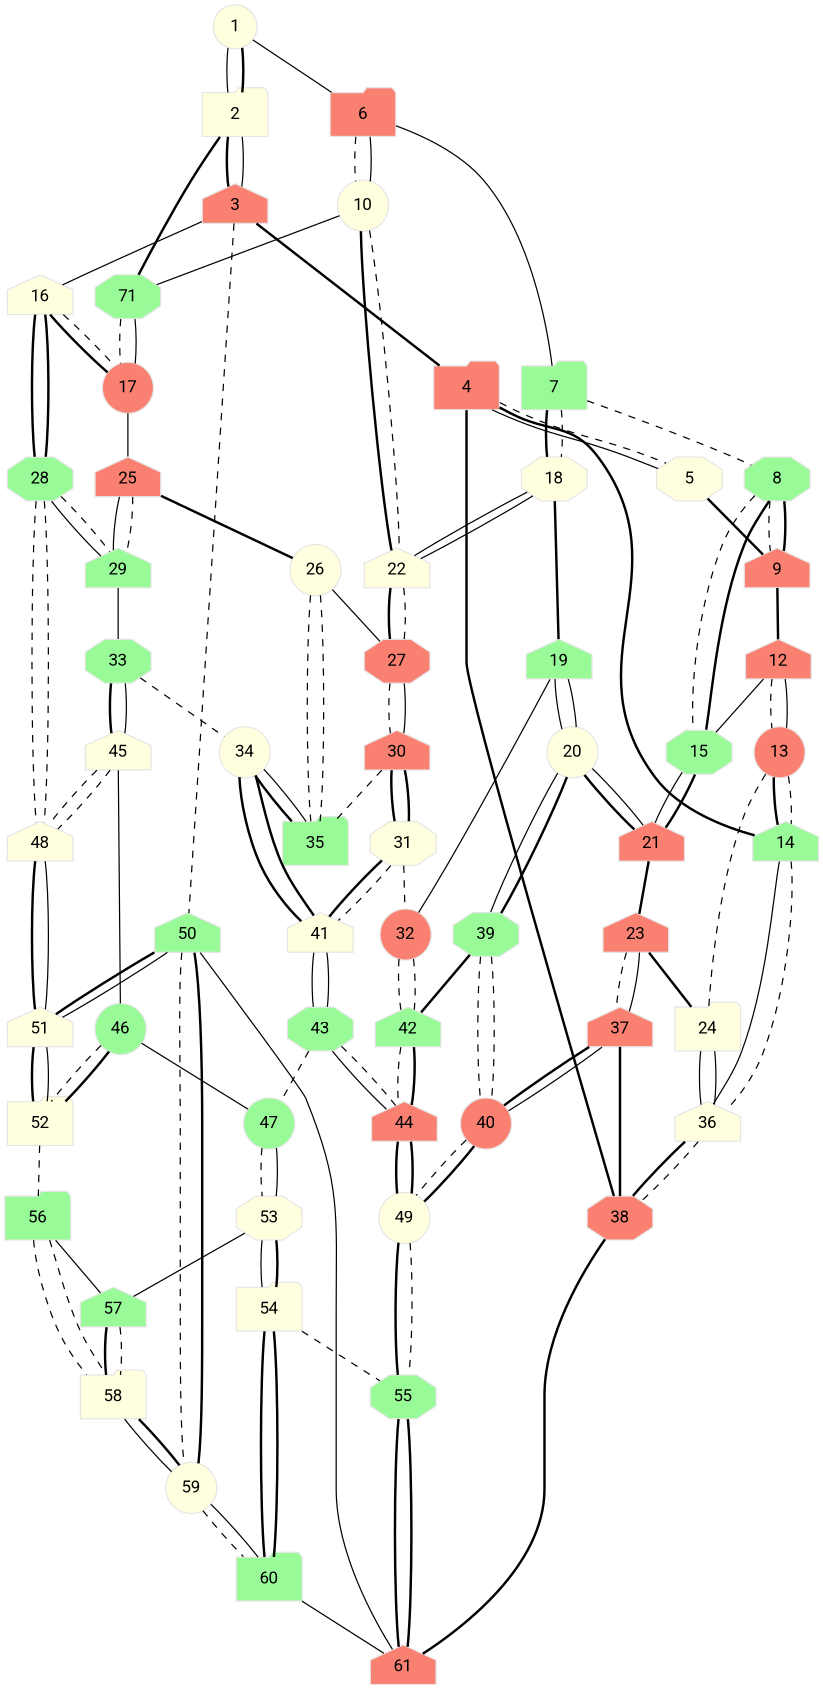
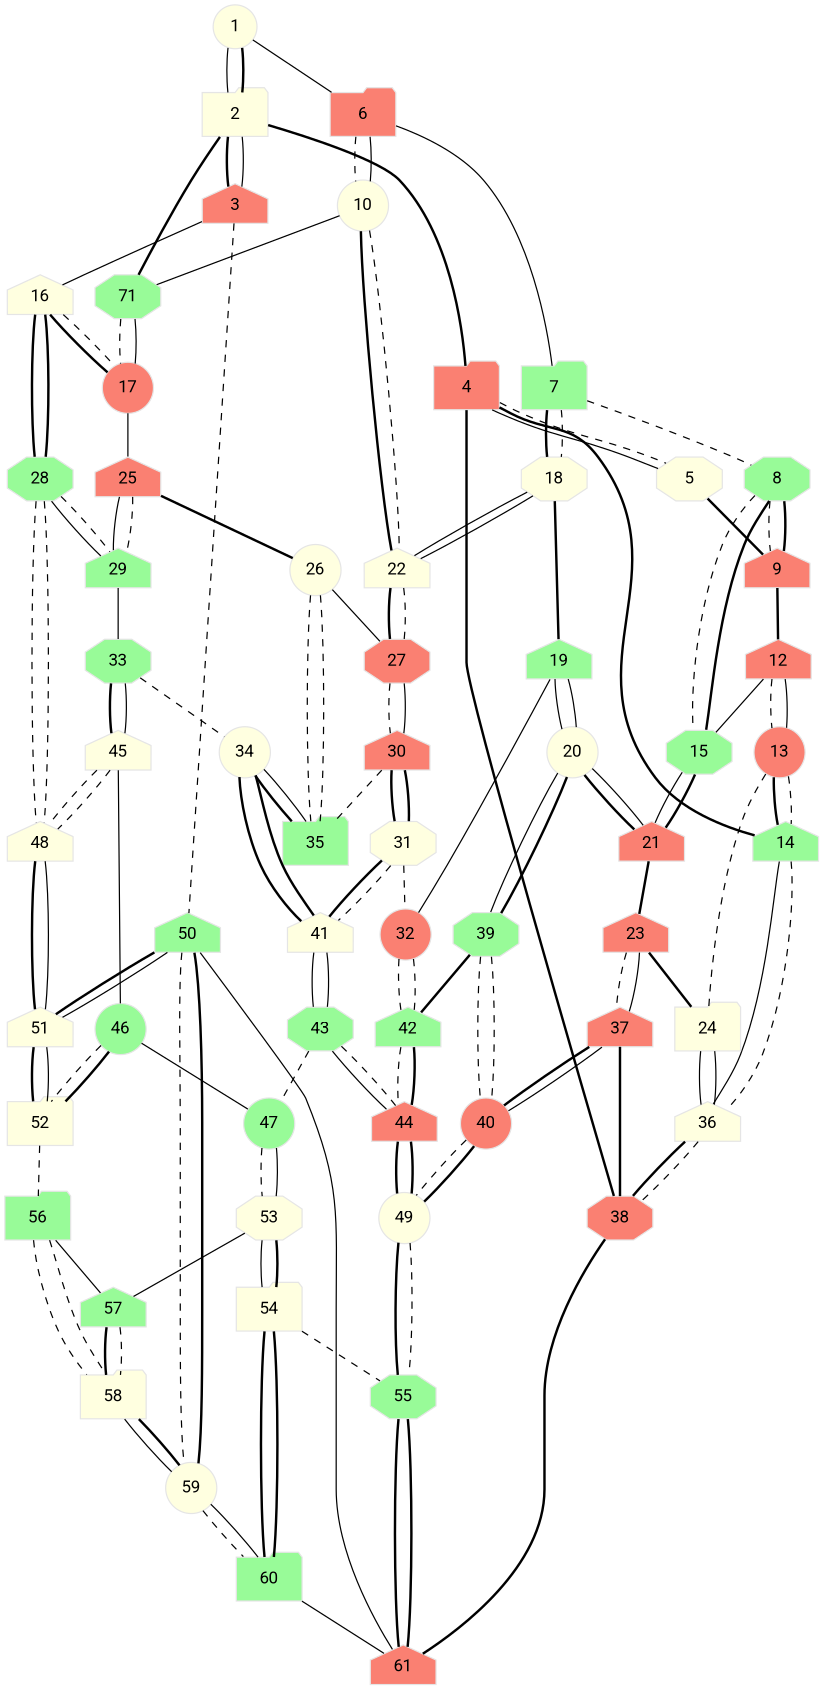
edge "3" -- "4": now "2" -- "4"
